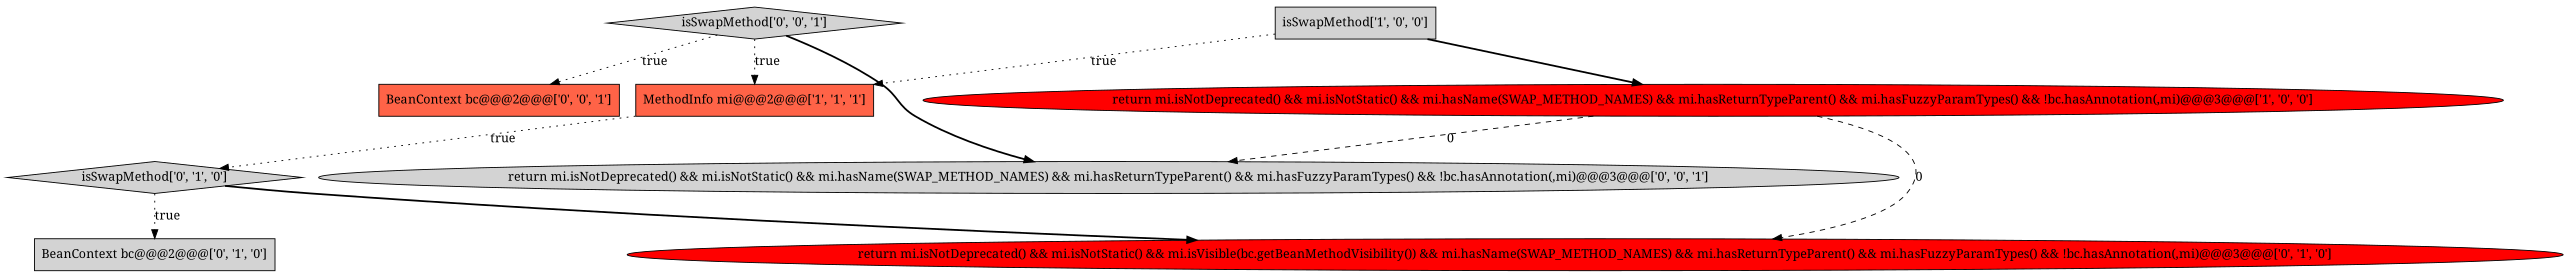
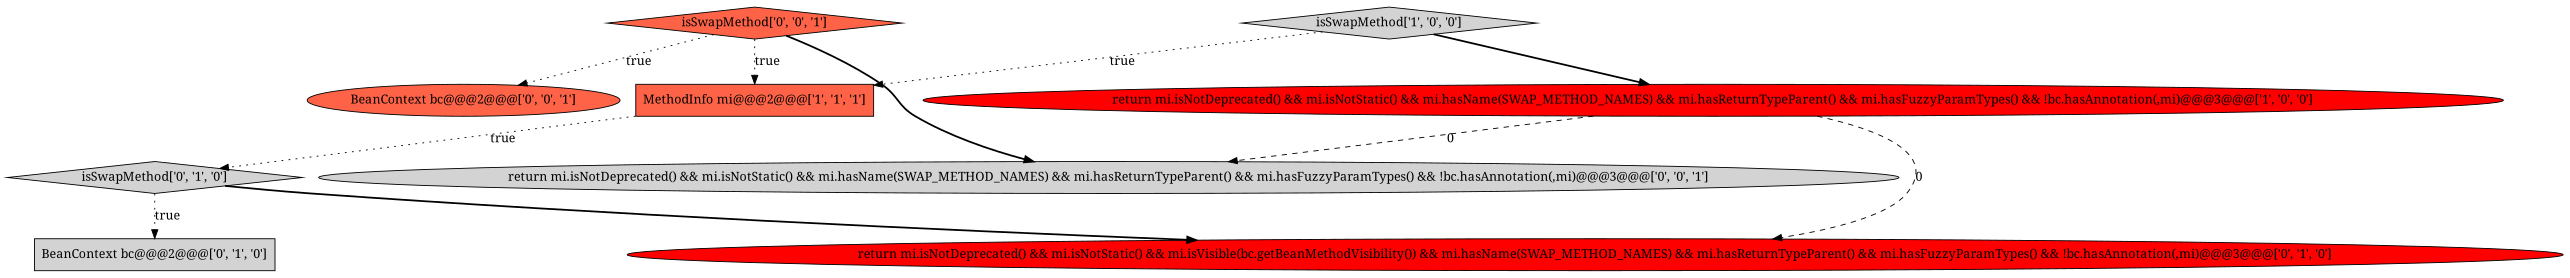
node "isSwapMethod['0', '0', '1']": fillcolor lightgray -> tomato
node "isSwapMethod['1', '0', '0']": shape box -> diamond
node "BeanContext bc@@@2@@@['0', '0', '1']": shape box -> ellipse
